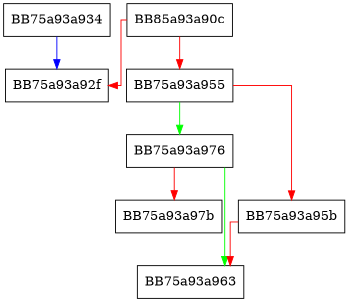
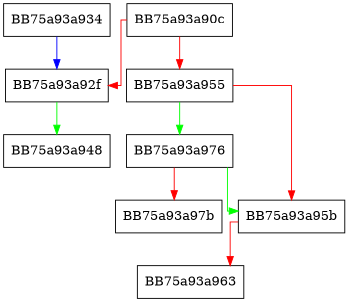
node "BB85a93a90c": label "BB85a93a90c" -> "BB75a93a90c"
node "BB75a93a948": added
edge "BB75a93a976" -> "BB75a93a963": now "BB75a93a976" -> "BB75a93a95b"
